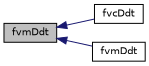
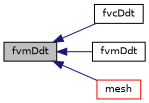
node "mesh": added
